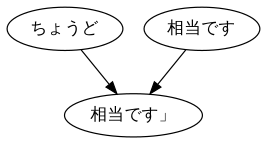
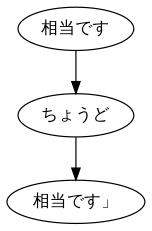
edge "相当です" -> "相当です」": now "相当です" -> "ちょうど"
